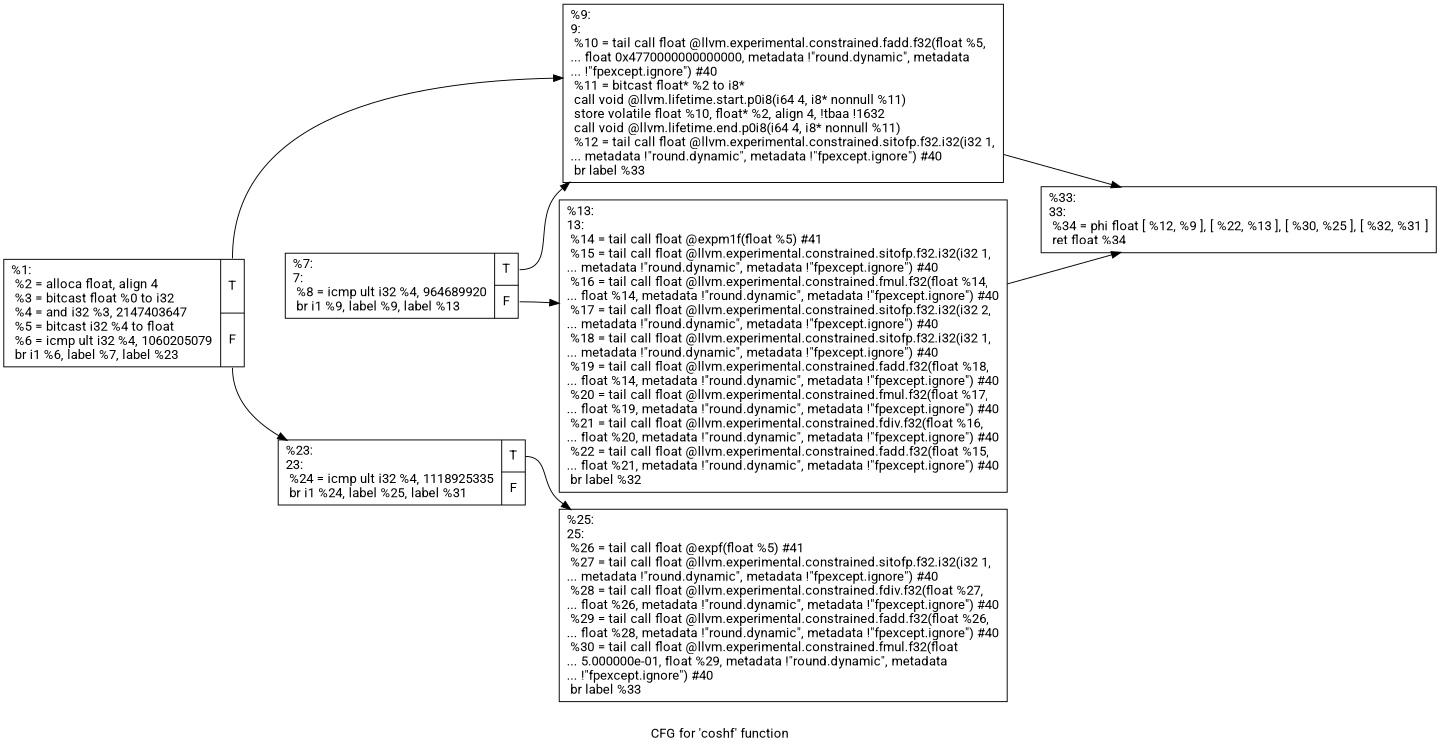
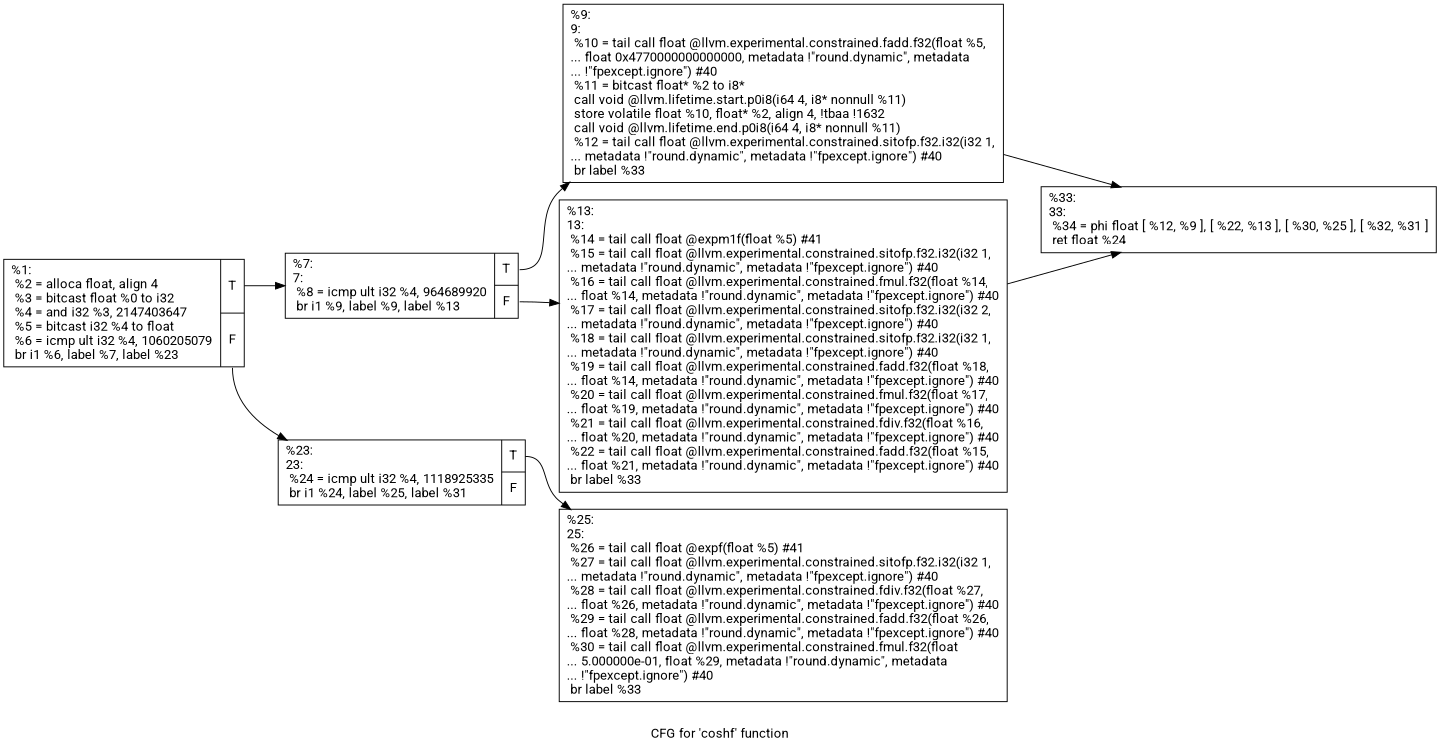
edge "%1:" -> "%9:": now "%1:" -> "%7:"
node "%33:": text "ret float %34" -> "ret float %24"
node "%13:": text "br label %32" -> "br label %33"
